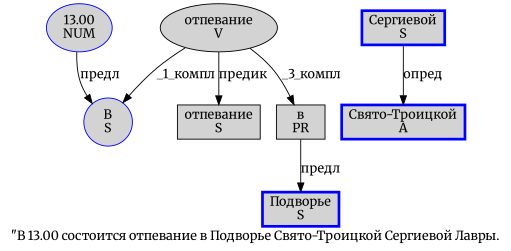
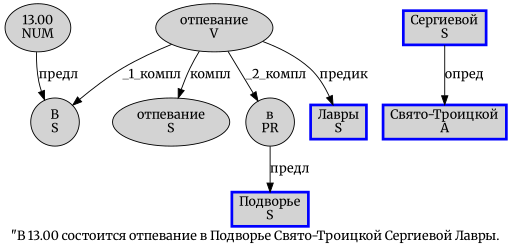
node "13.00 NUM": color blue -> black
edge "отпевание V" -> "отпевание S": label "предик" -> "компл"
edge "отпевание V" -> "в PR": label "_3_компл" -> "_2_компл"
node "В S": color blue -> black
node "отпевание S": shape box -> ellipse
node "в PR": shape box -> ellipse
node "Лавры S": added
